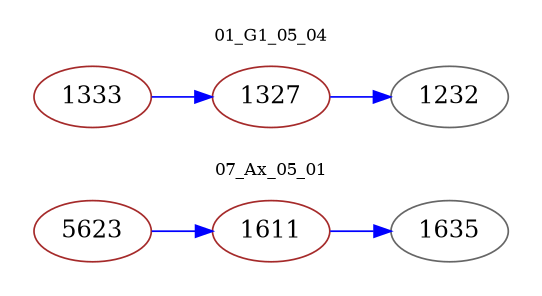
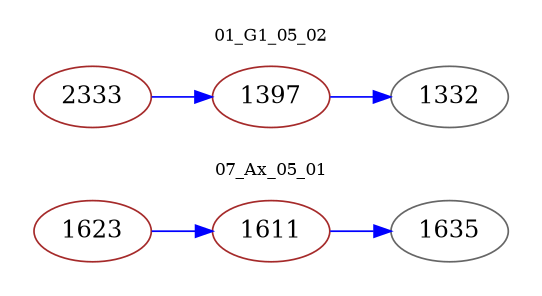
cluster "01_G1_05_04": label "01_G1_05_04" -> "01_G1_05_02"
node "1333": label "1333" -> "2333"
node "1327": label "1327" -> "1397"
node "1232": label "1232" -> "1332"
node "5623": label "5623" -> "1623"
